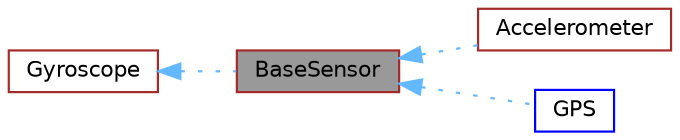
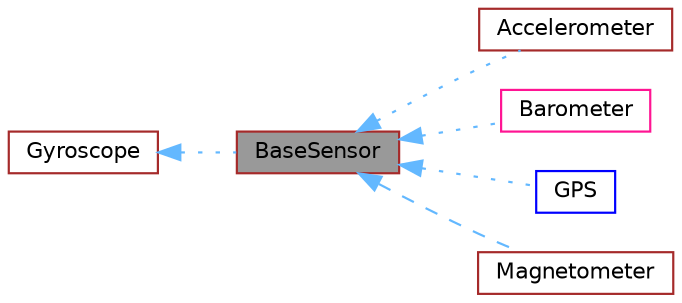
node "Barometer": added
node "Magnetometer": added
